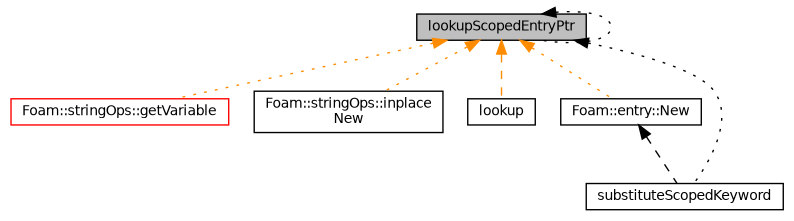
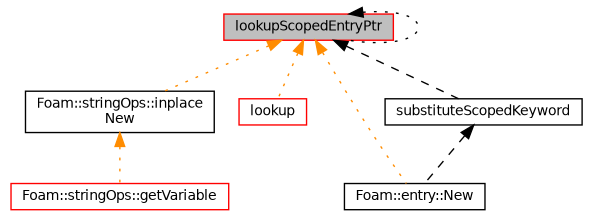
node "lookupScopedEntryPtr": color black -> red
edge "Foam::stringOps::getVariable" -> "lookupScopedEntryPtr": now "Foam::stringOps::getVariable" -> "Foam::stringOps::inplace New"
edge "lookup" -> "lookupScopedEntryPtr": style dashed -> dotted
edge "substituteScopedKeyword" -> "lookupScopedEntryPtr": style dotted -> dashed
node "lookup": color black -> red
edge "substituteScopedKeyword" -> "Foam::entry::New": reversed
